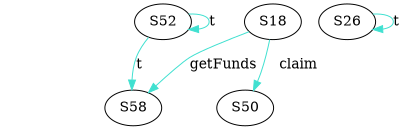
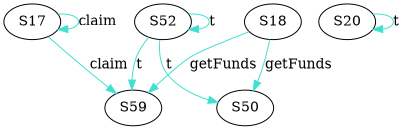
node "S17": added
node "S26": label "S26" -> "S20"
edge "S18" -> "S50": label "claim" -> "getFunds"
edge "S52" -> "S50": added, label "t"
node "S58": label "S58" -> "S59"
